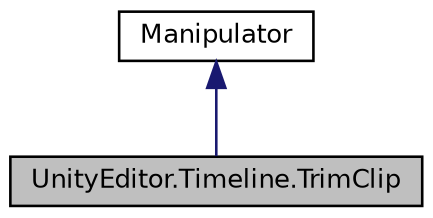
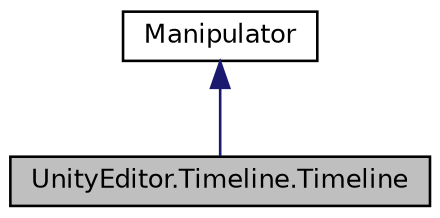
node "UnityEditor.Timeline.TrimClip": label "UnityEditor.Timeline.TrimClip" -> "UnityEditor.Timeline.Timeline"
